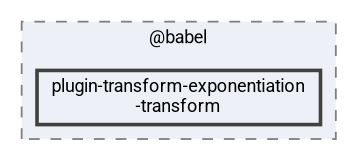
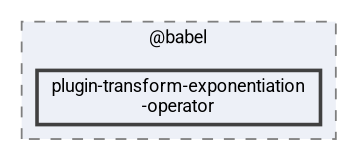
node "plugin-transform-exponentiation -transform": label "plugin-transform-exponentiation -transform" -> "plugin-transform-exponentiation -operator"
